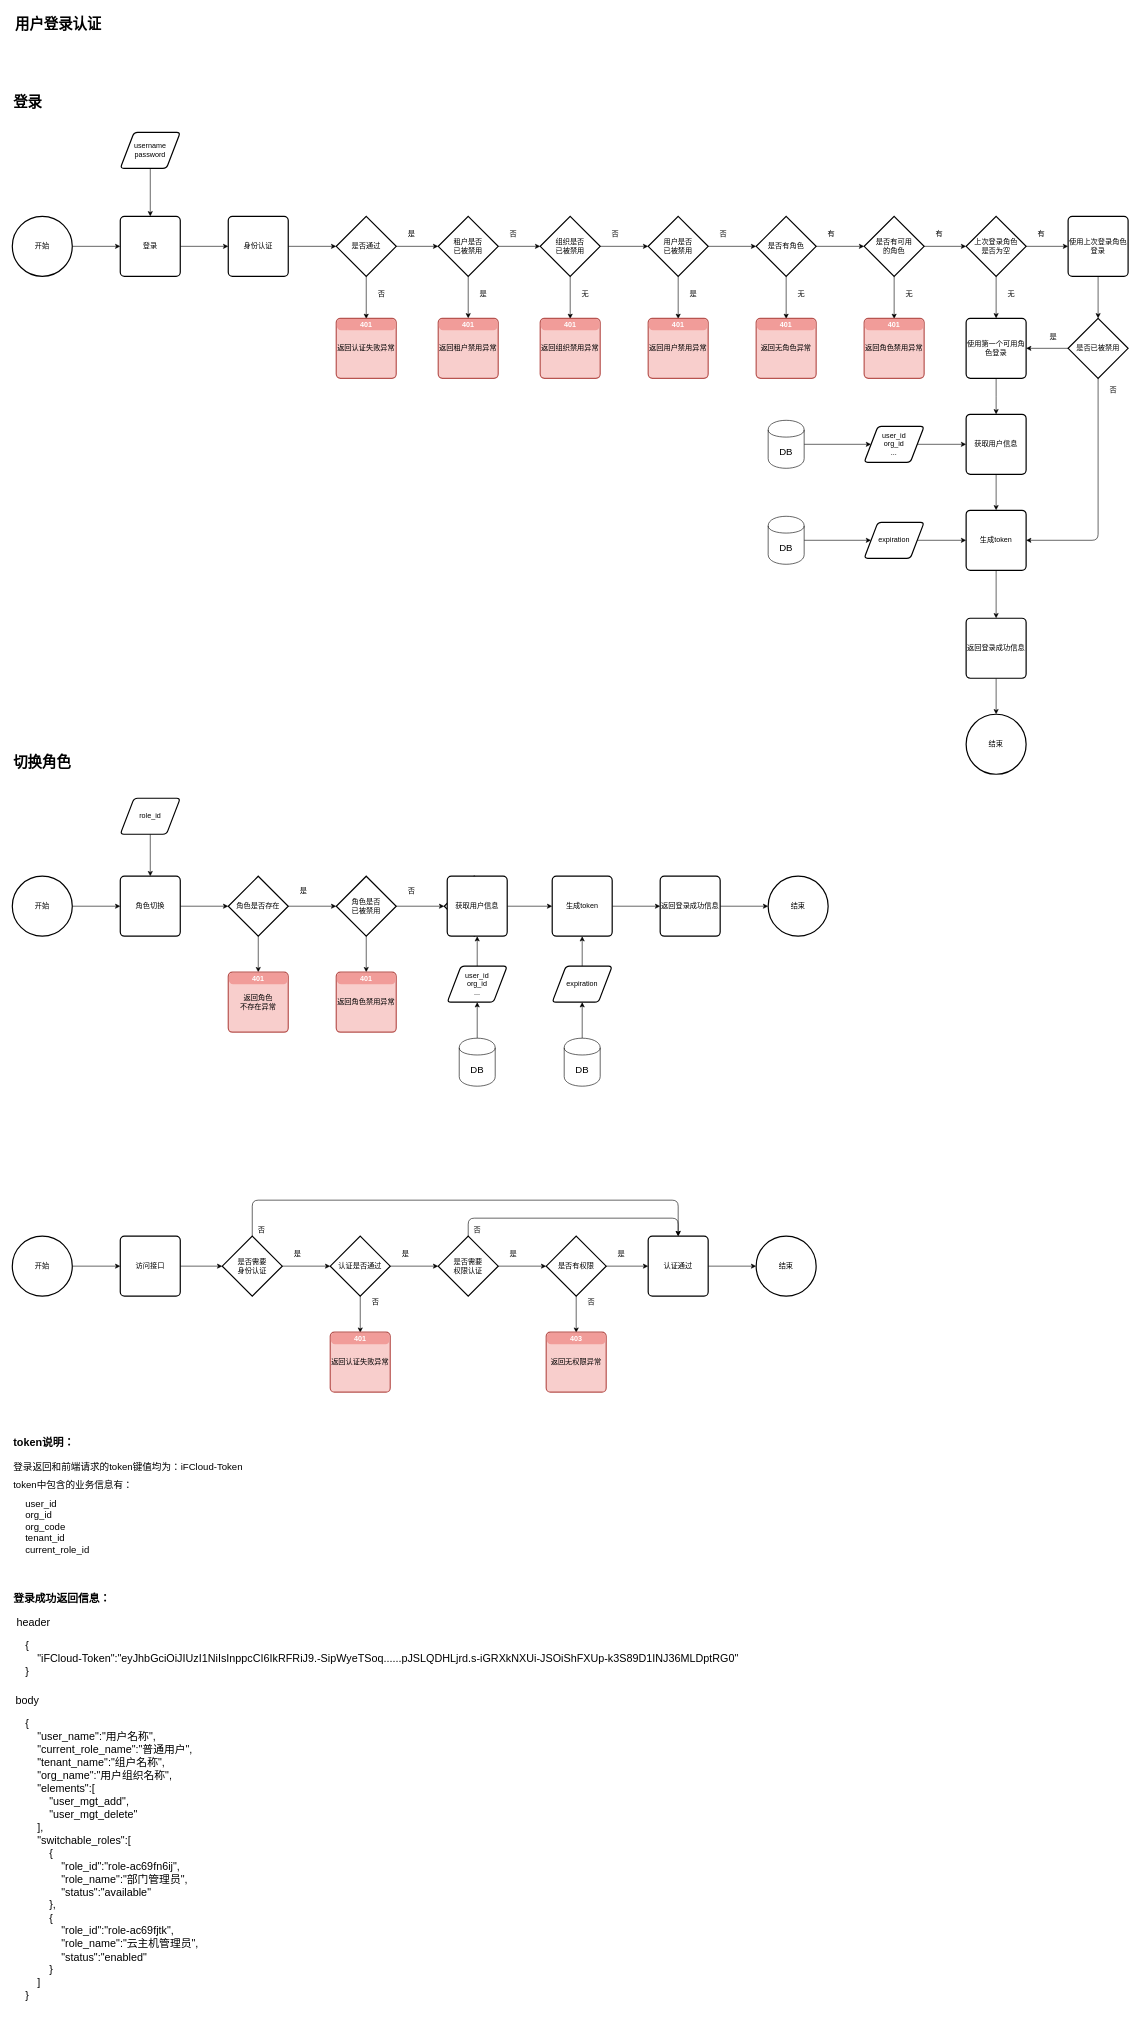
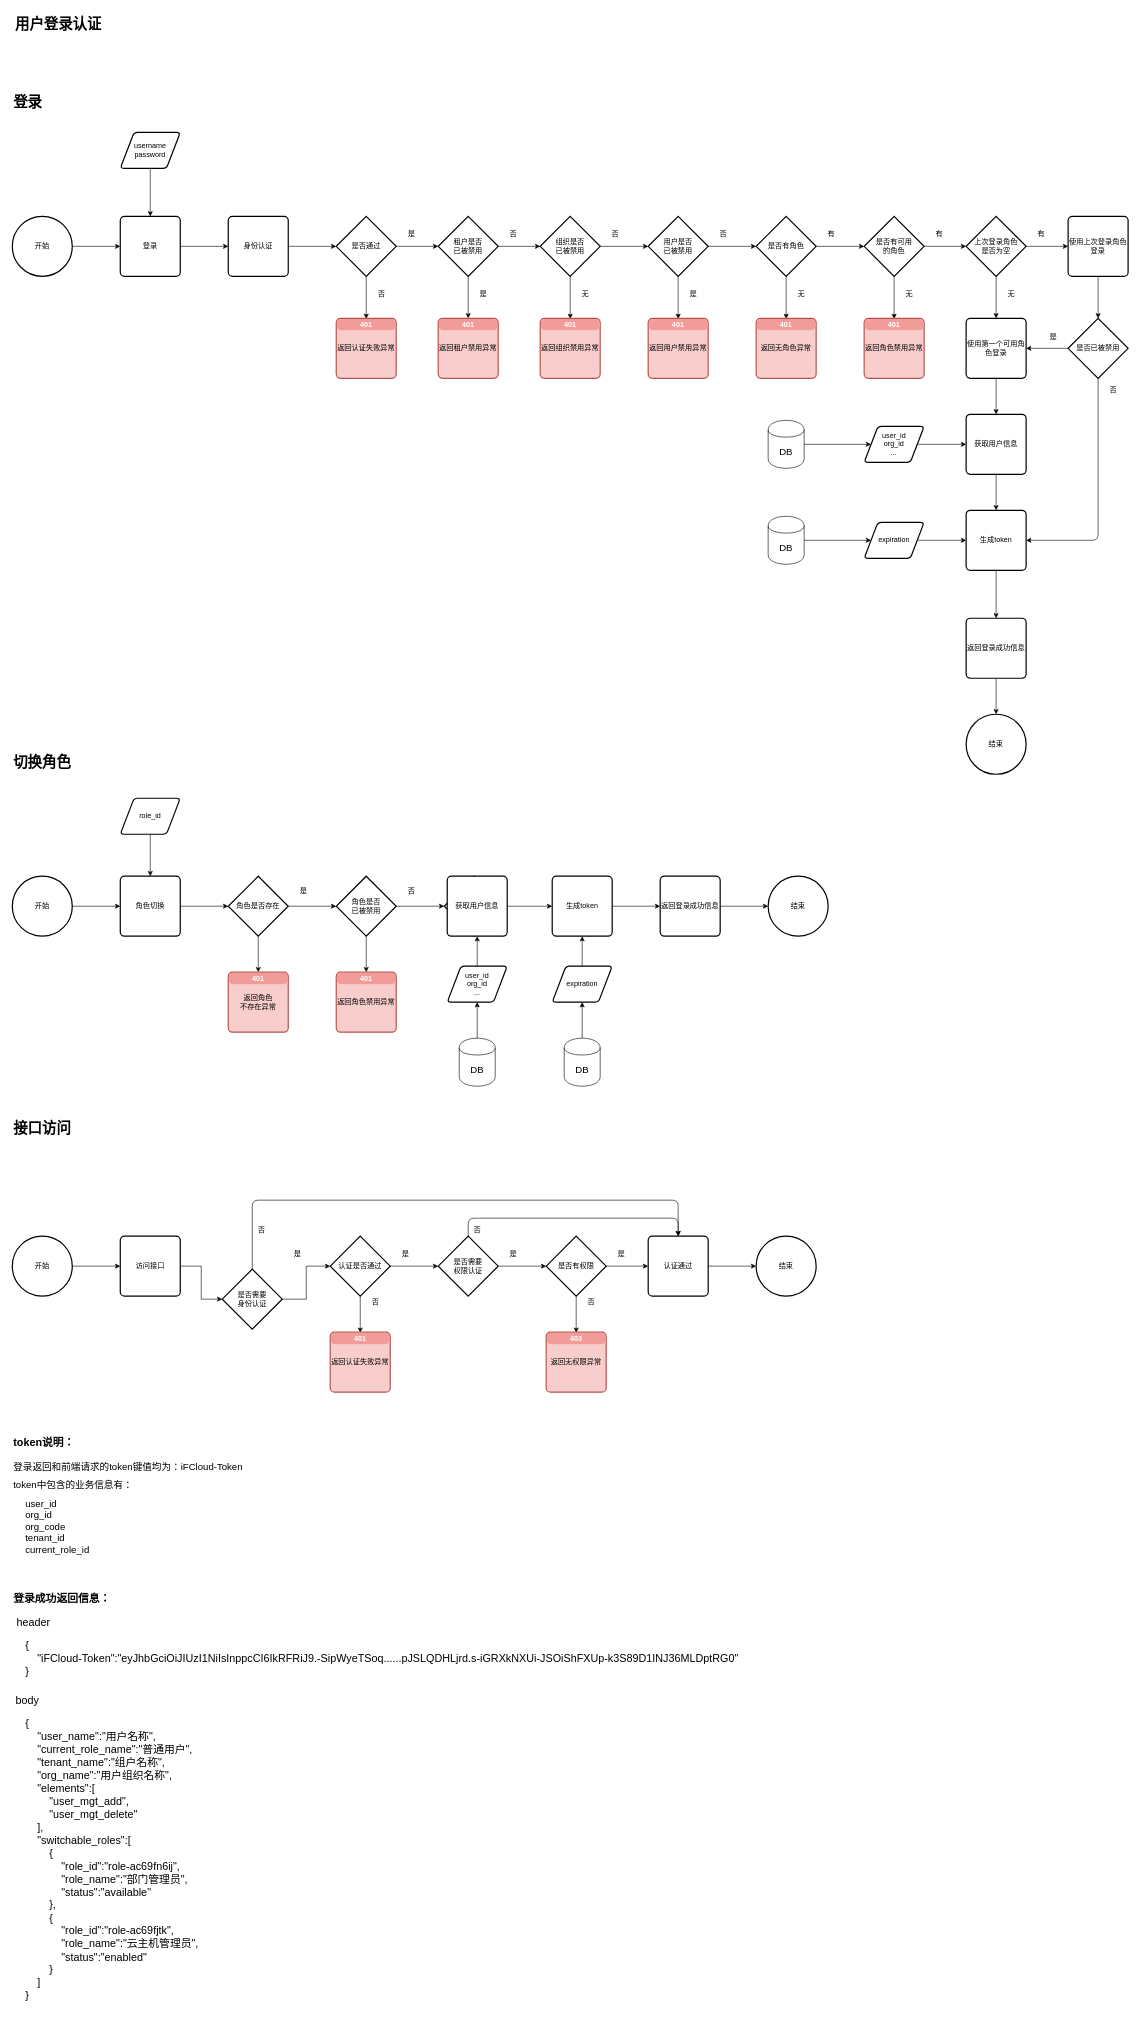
node "接口访问": added
node "是否需要 身份认证": moved (252, 1266) -> (252, 1299)
